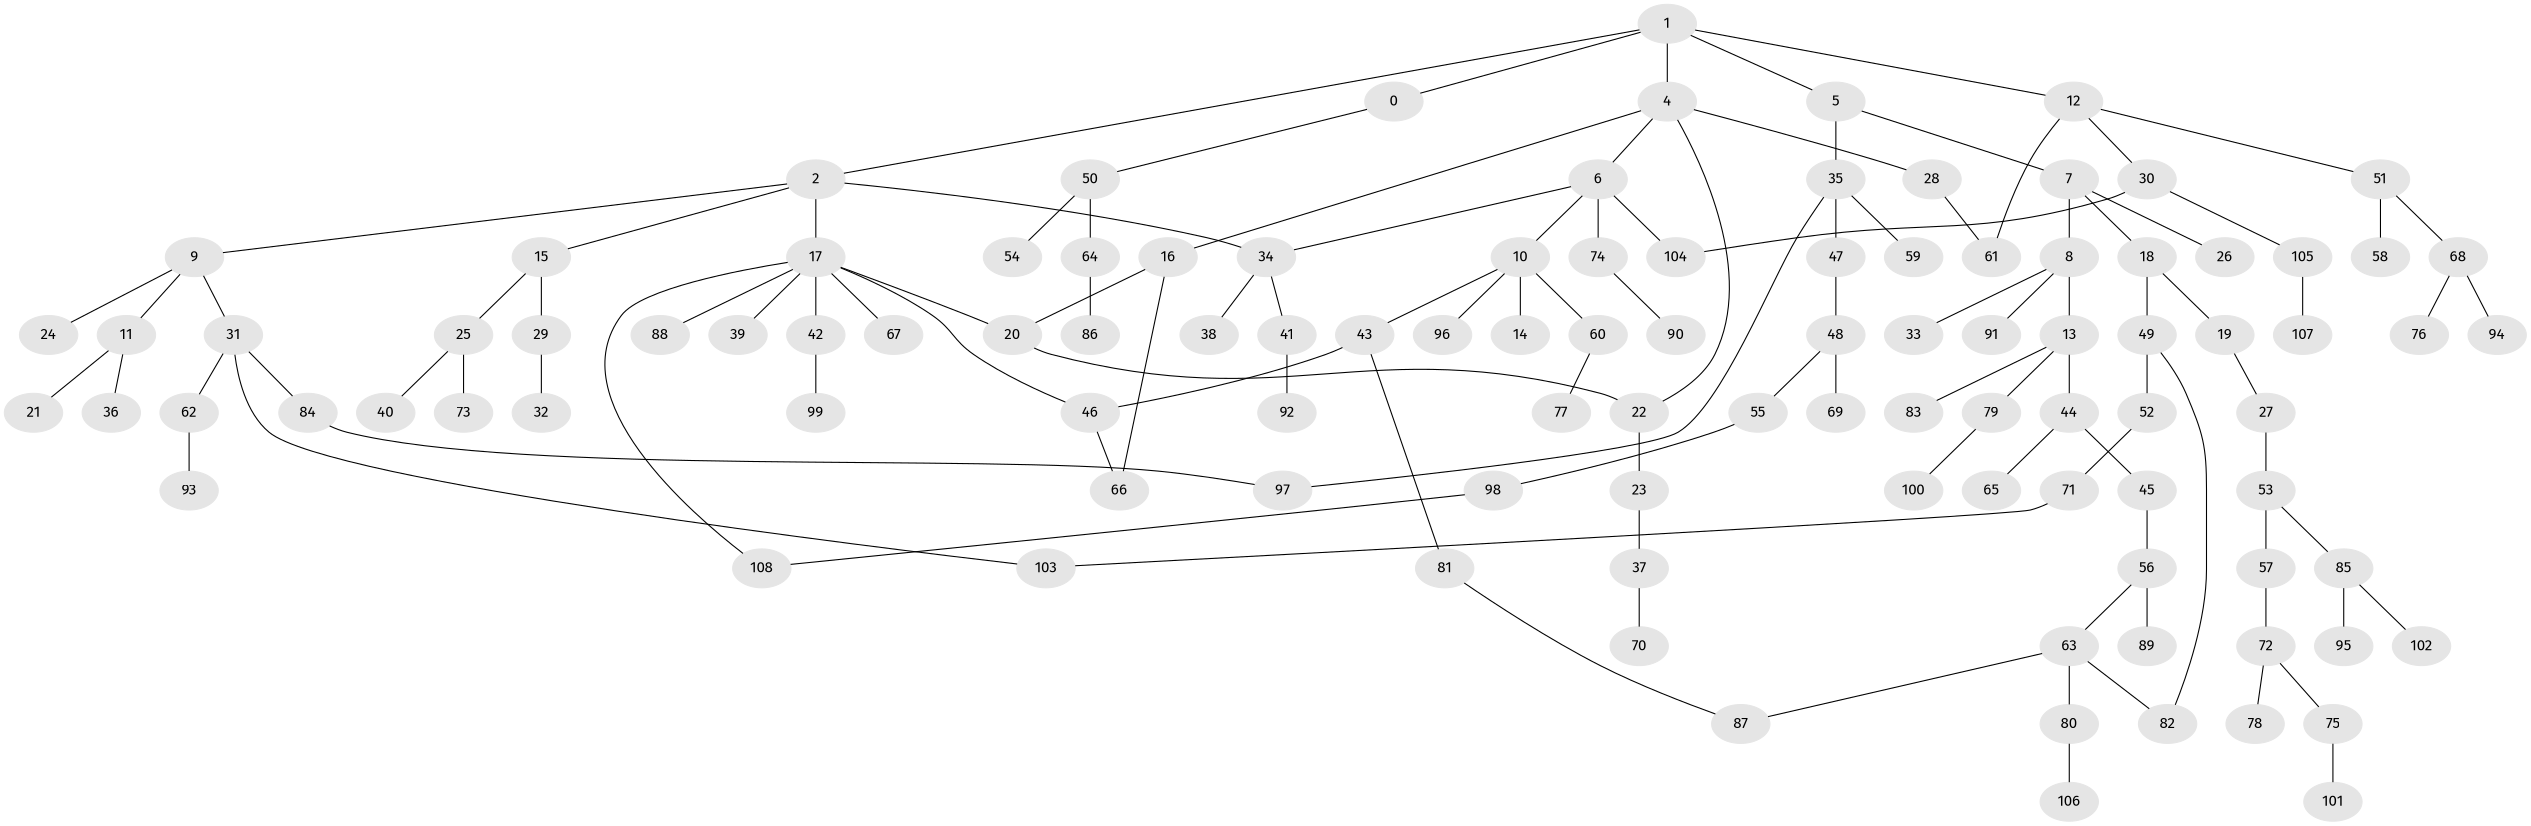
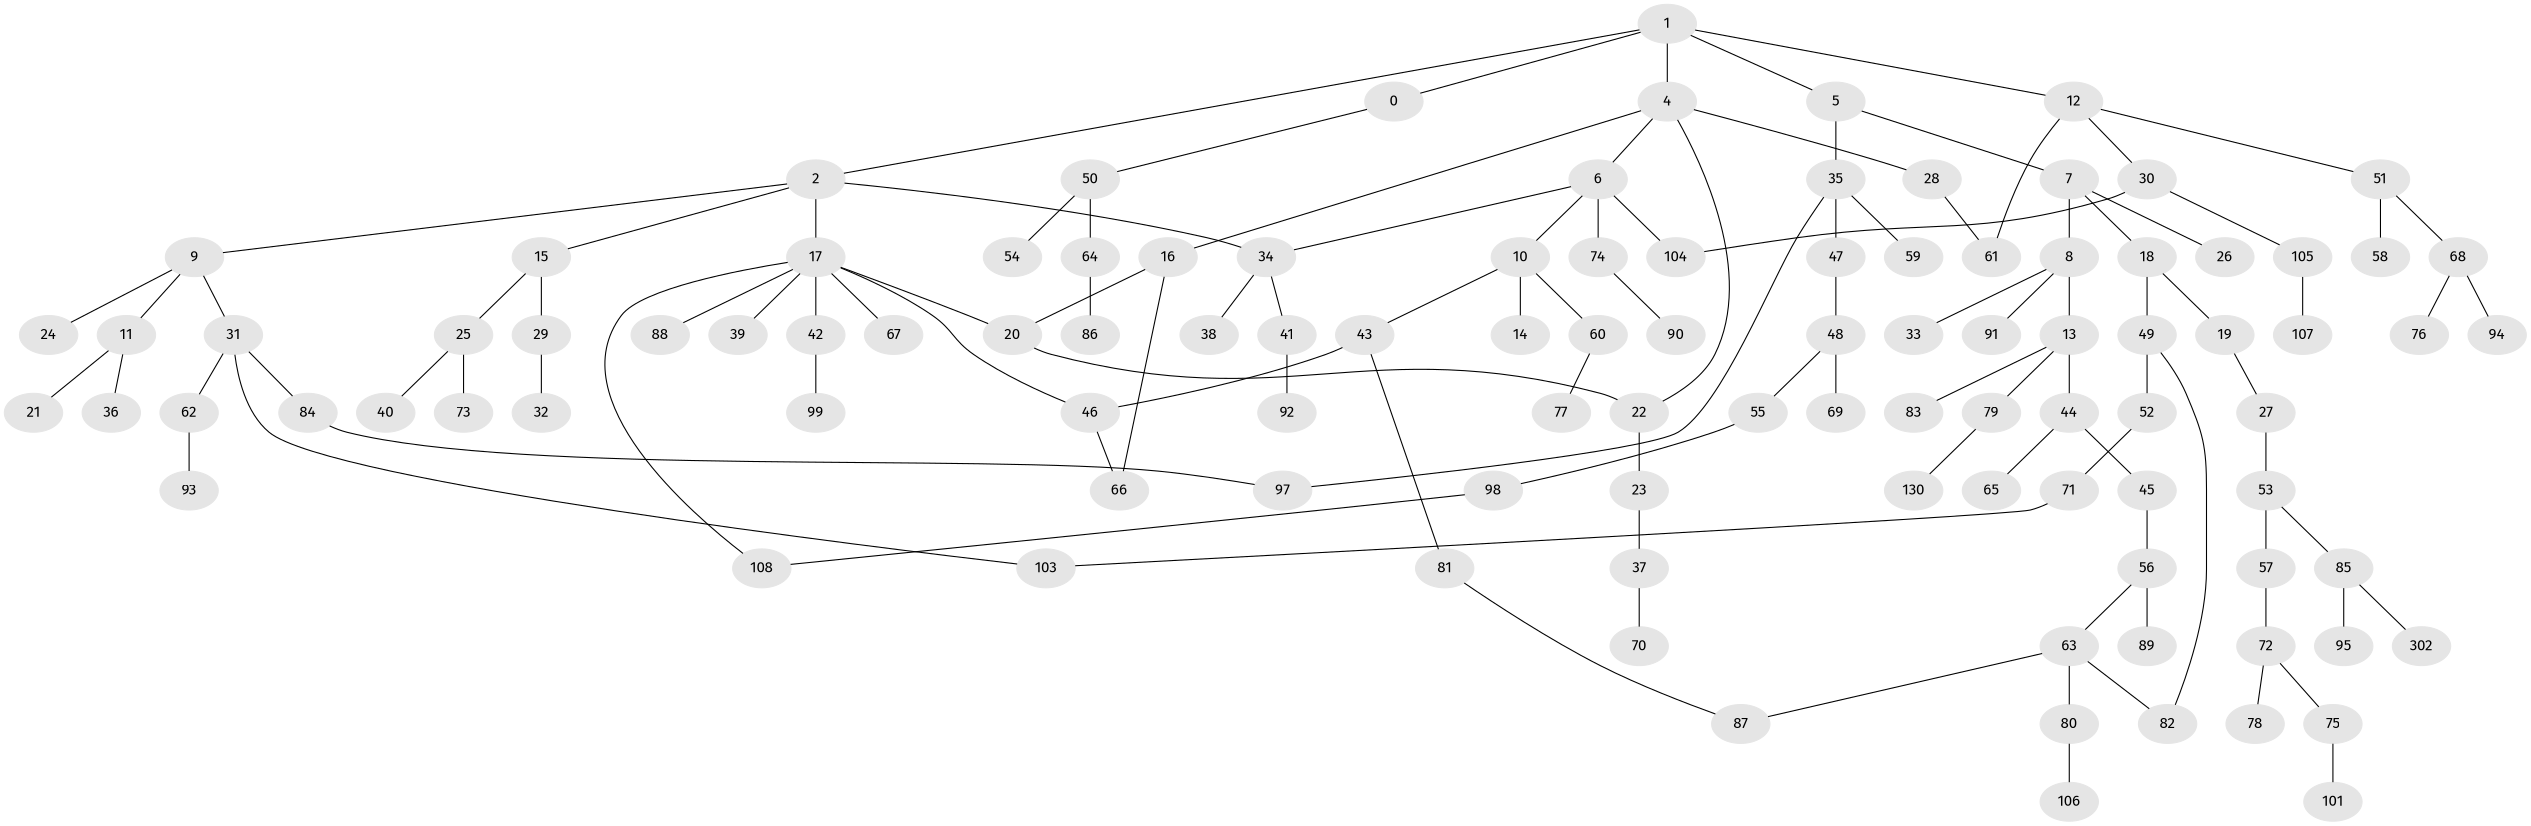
node "96": removed
node "100": label "100" -> "130"
node "102": label "102" -> "302"
